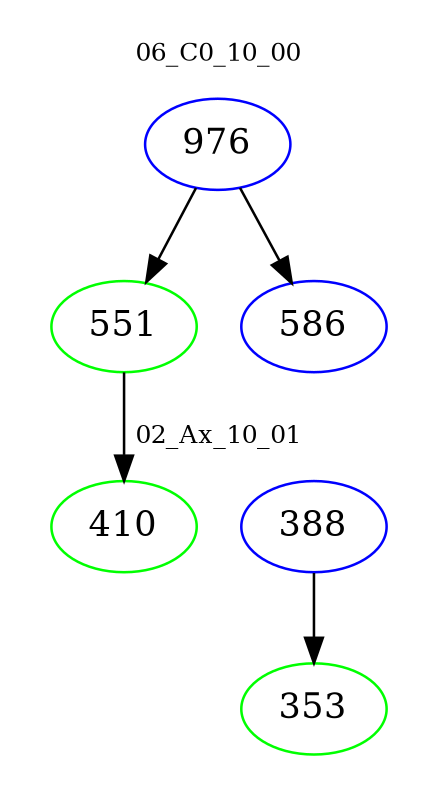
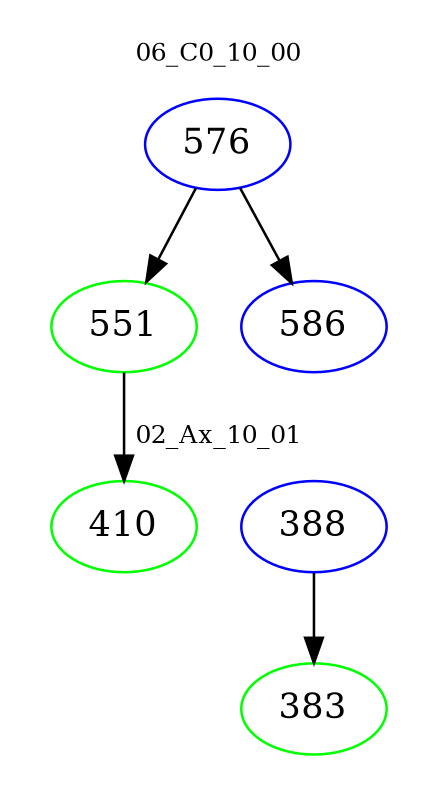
node "976": label "976" -> "576"
node "353": label "353" -> "383"
